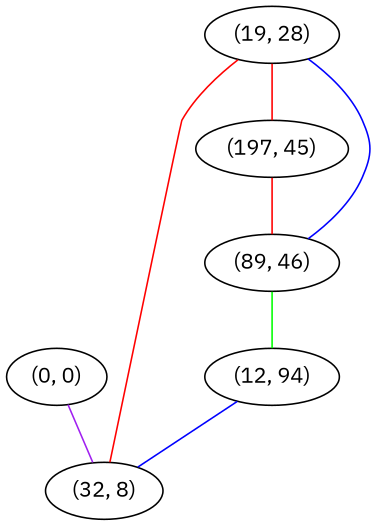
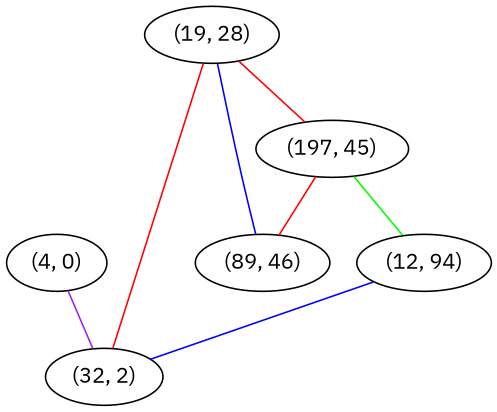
edge "(89, 46)" -- "(12, 94)": now "(197, 45)" -- "(12, 94)"
node "(0, 0)": label "(0, 0)" -> "(4, 0)"
node "(32, 8)": label "(32, 8)" -> "(32, 2)"
